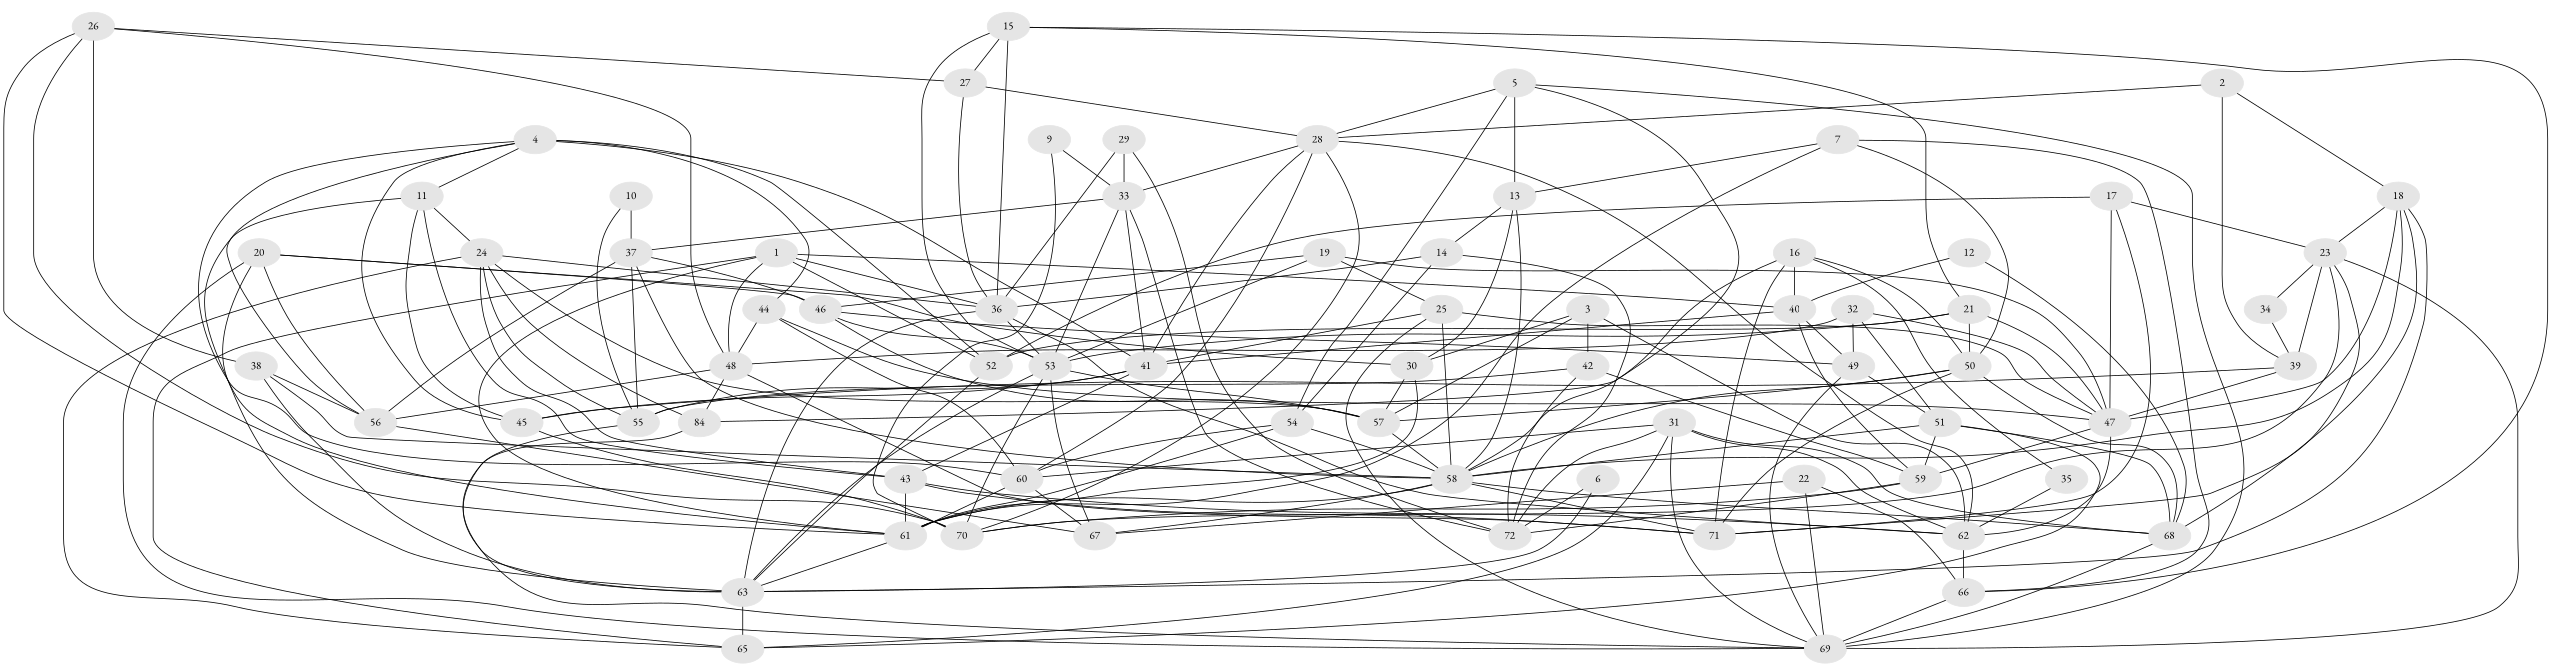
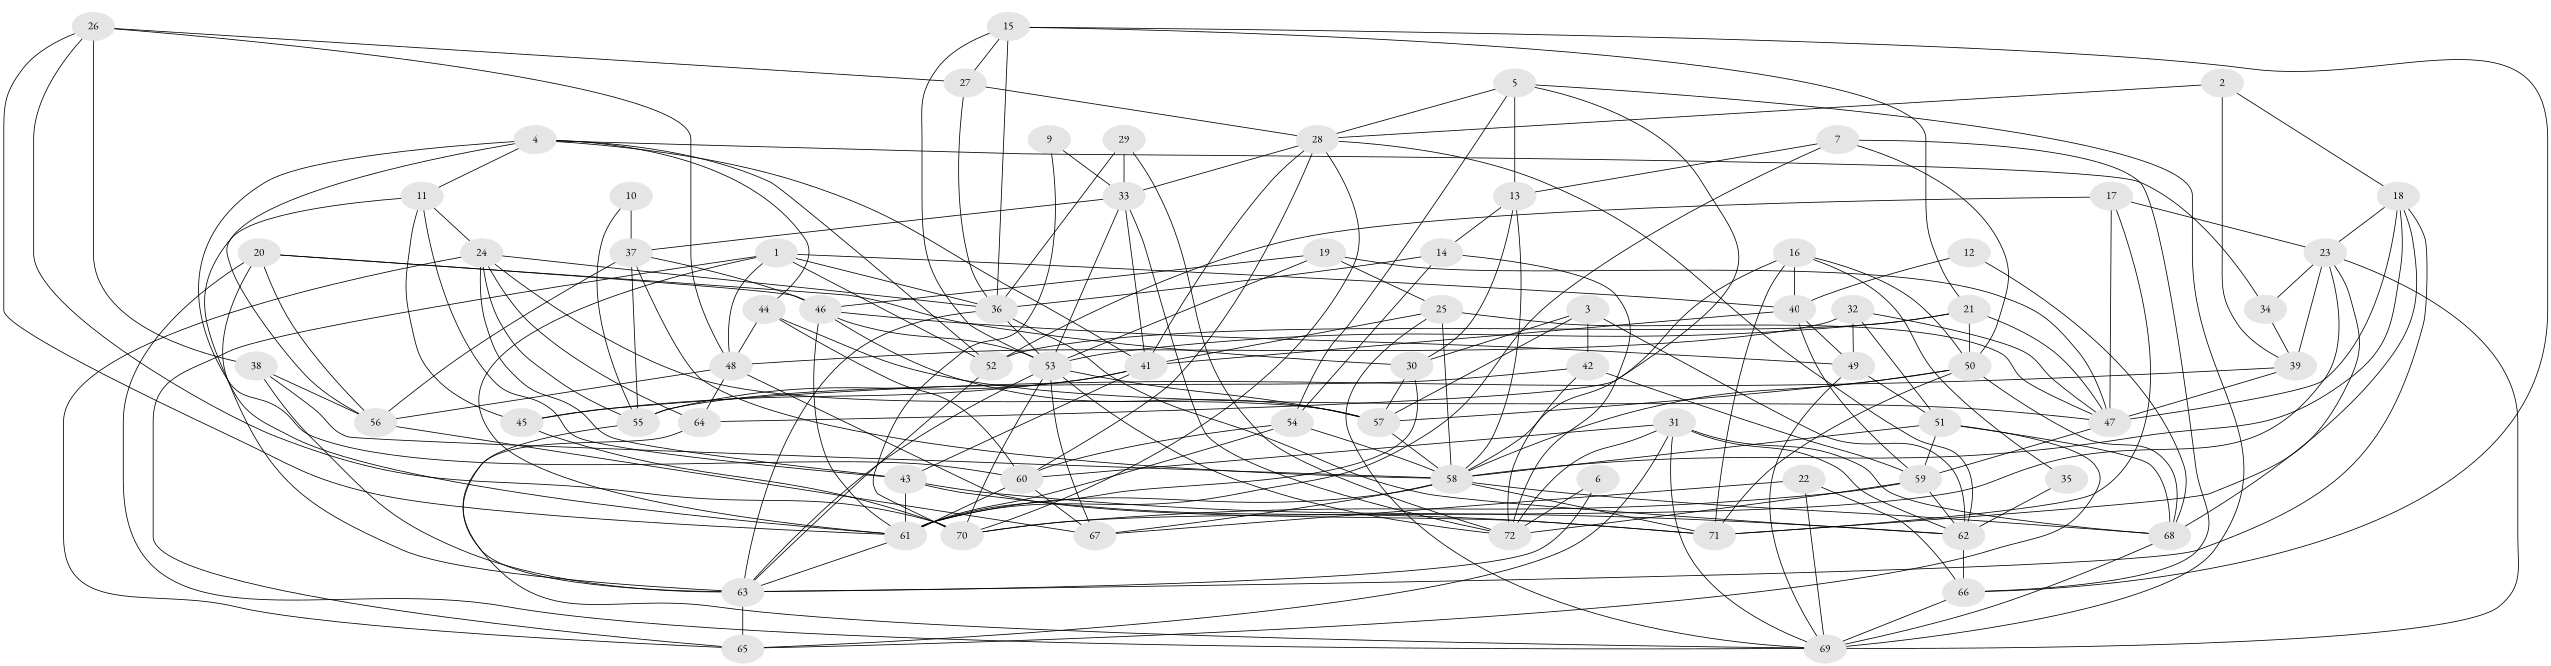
edge "4" -- "45": now "4" -- "34"
node "84": label "84" -> "64"
edge "46" -- "61": added
edge "53" -- "72": added
edge "47" -- "62": now "59" -- "62"
